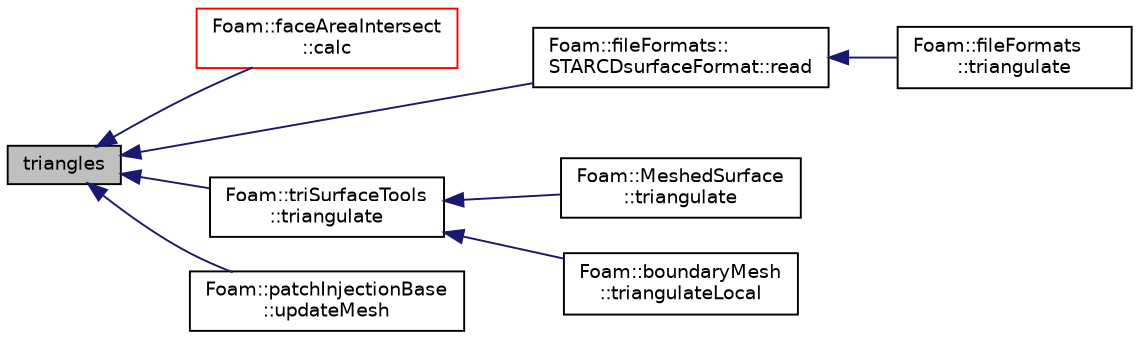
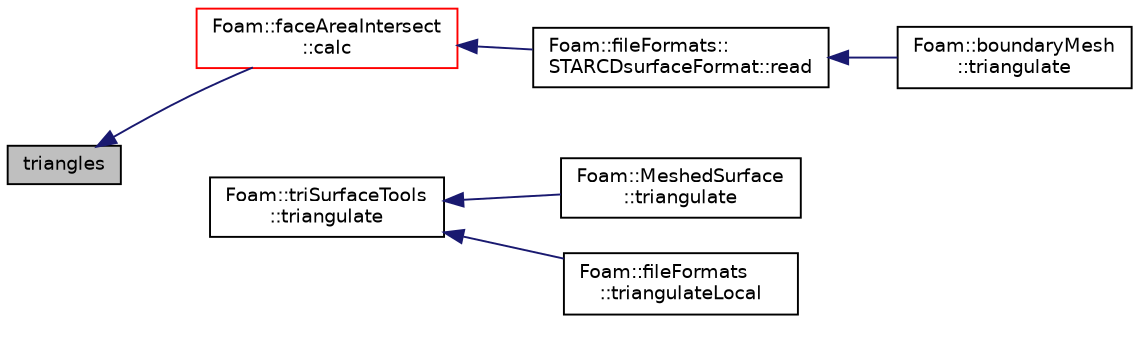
node "Foam::fileFormats ::triangulate": label "Foam::fileFormats ::triangulate" -> "Foam::boundaryMesh ::triangulate"
edge "Foam::fileFormats:: STARCDsurfaceFormat::read" -> "triangles": now "Foam::fileFormats:: STARCDsurfaceFormat::read" -> "Foam::faceAreaIntersect ::calc"
edge "Foam::triSurfaceTools ::triangulate" -> "triangles": removed
node "Foam::boundaryMesh ::triangulateLocal": label "Foam::boundaryMesh ::triangulateLocal" -> "Foam::fileFormats ::triangulateLocal"
node "Foam::patchInjectionBase ::updateMesh": removed
